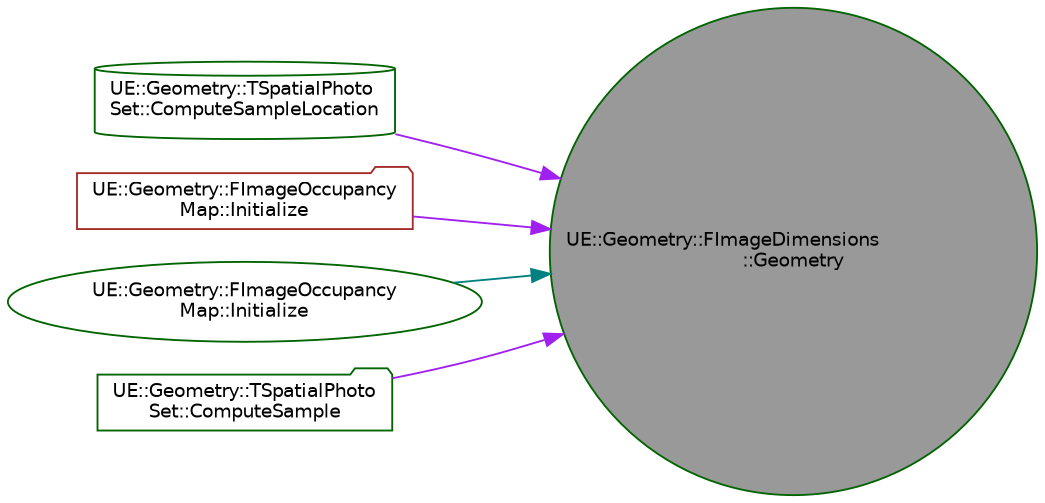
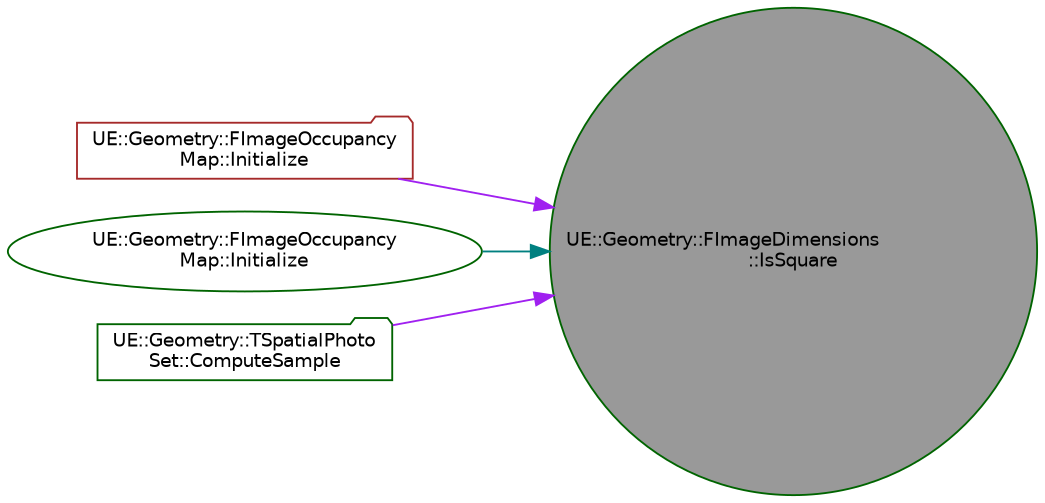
node "UE::Geometry::TSpatialPhoto Set::ComputeSampleLocation": removed
node "UE::Geometry::FImageDimensions ::Geometry": label "UE::Geometry::FImageDimensions ::Geometry" -> "UE::Geometry::FImageDimensions ::IsSquare"
